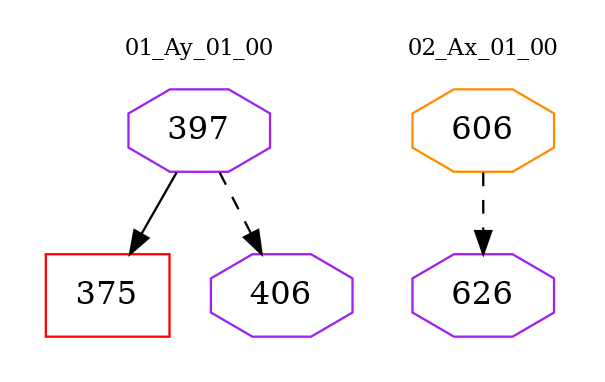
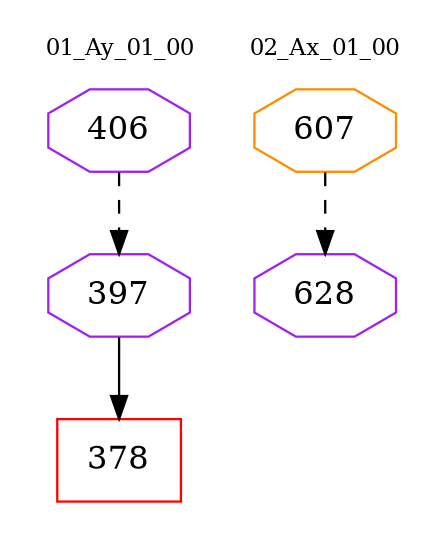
node "606": label "606" -> "607"
edge "397" -> "406": reversed
node "375": label "375" -> "378"
node "626": label "626" -> "628"
